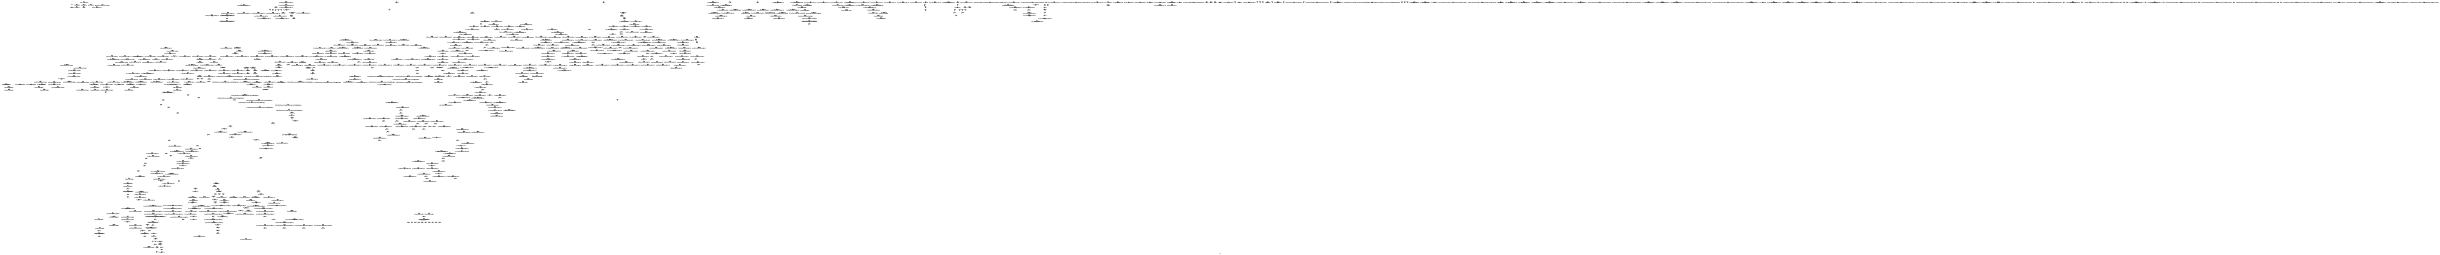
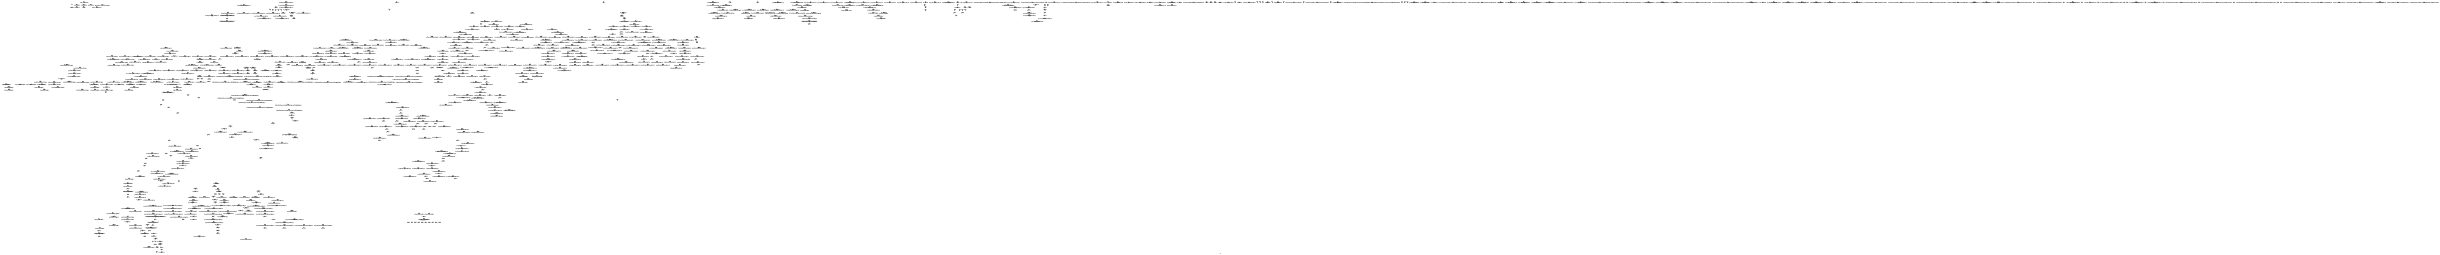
node "NodeID: 109": removed
